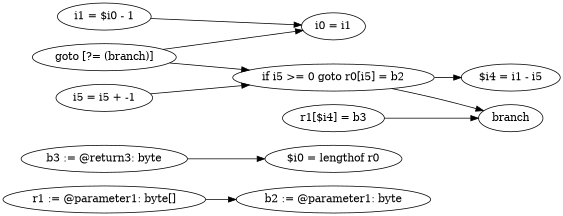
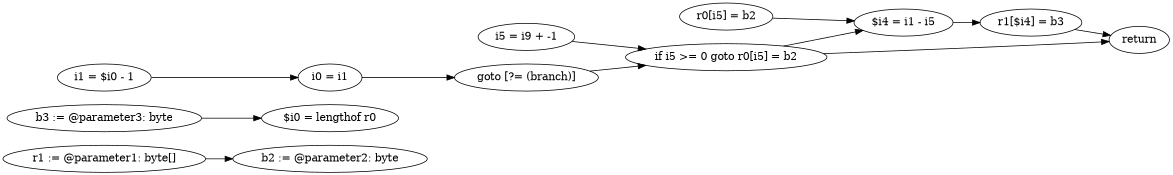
node "r0[i5] = b2": added
edge "$i4 = i1 - i5" -> "r1[$i4] = b3": added
edge "goto [?= (branch)]" -> "i0 = i1": reversed
node "i5 = i5 + -1": label "i5 = i5 + -1" -> "i5 = i9 + -1"
node "branch": label "branch" -> "return"
node "b3 := @return3: byte": label "b3 := @return3: byte" -> "b3 := @parameter3: byte"
node "b2 := @parameter1: byte": label "b2 := @parameter1: byte" -> "b2 := @parameter2: byte"
